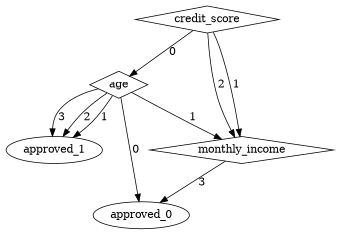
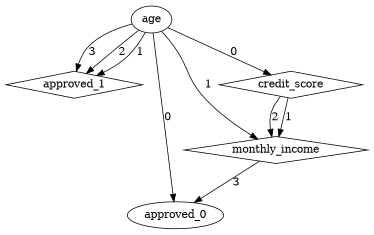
edge "credit_score" -> "age": reversed
node "age": shape diamond -> ellipse
node "approved_1": shape ellipse -> diamond
